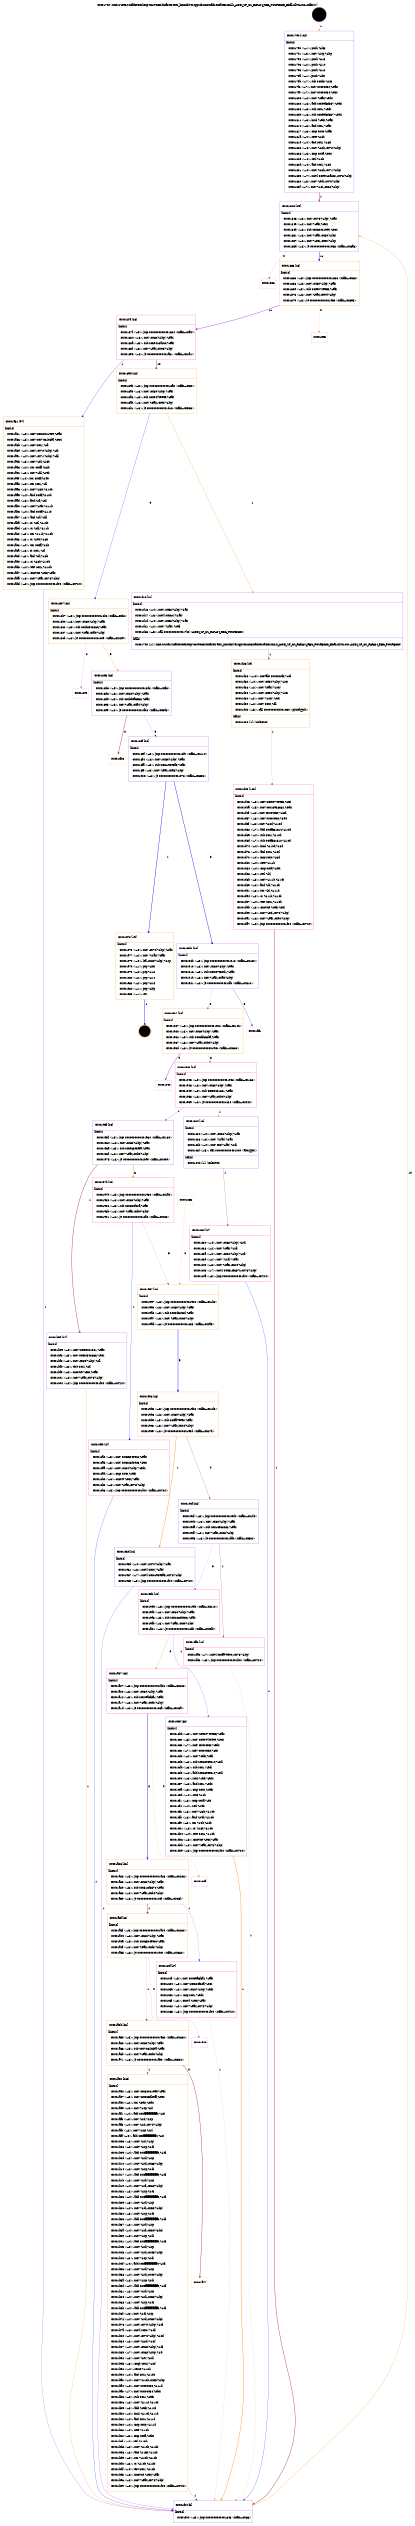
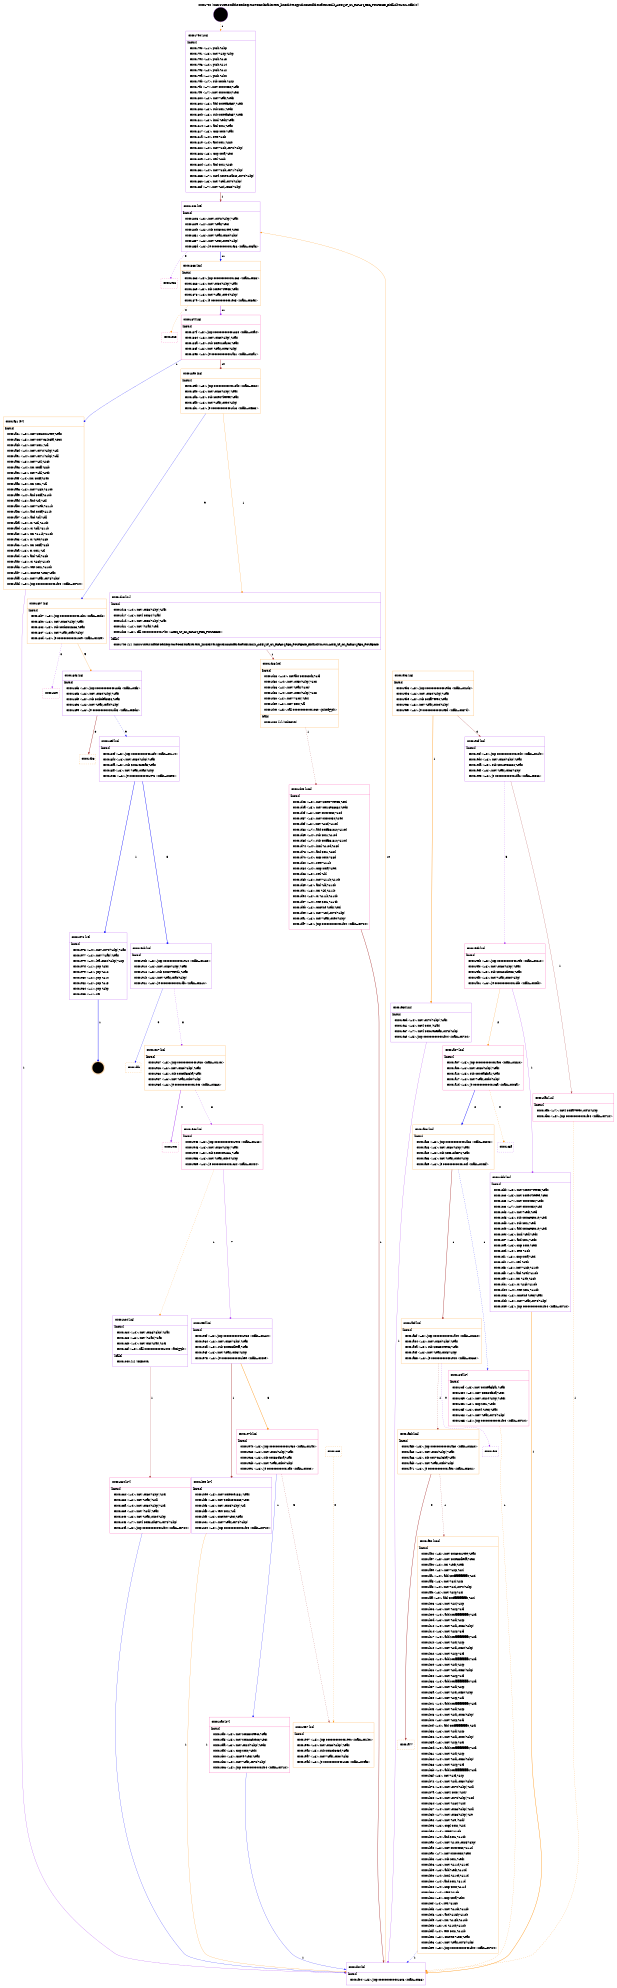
node "0x401e73 [19]": color darkorange -> purple
edge "0x401997 [28]" -> "0x4019b3 [28]": removed, label "5"
